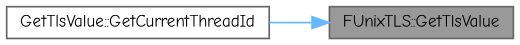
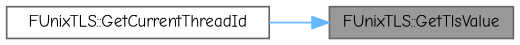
node "GetTlsValue::GetCurrentThreadId": label "GetTlsValue::GetCurrentThreadId" -> "FUnixTLS::GetCurrentThreadId"
